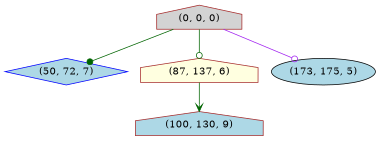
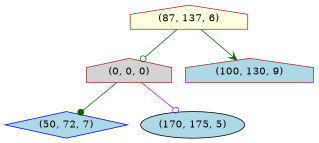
edge "(0, 0, 0)" -> "(87, 137, 6)": reversed
node "(173, 175, 5)": label "(173, 175, 5)" -> "(170, 175, 5)"
